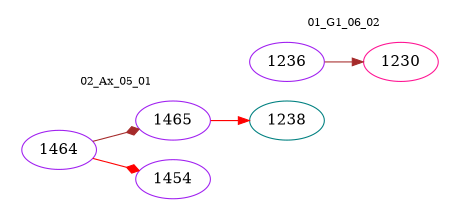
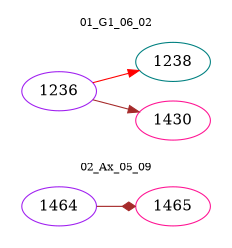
node "1230": label "1230" -> "1430"
cluster "02_Ax_05_01": label "02_Ax_05_01" -> "02_Ax_05_09"
node "1465": color purple -> deeppink
edge "1465" -> "1238": now "1236" -> "1238"
node "1454": removed
